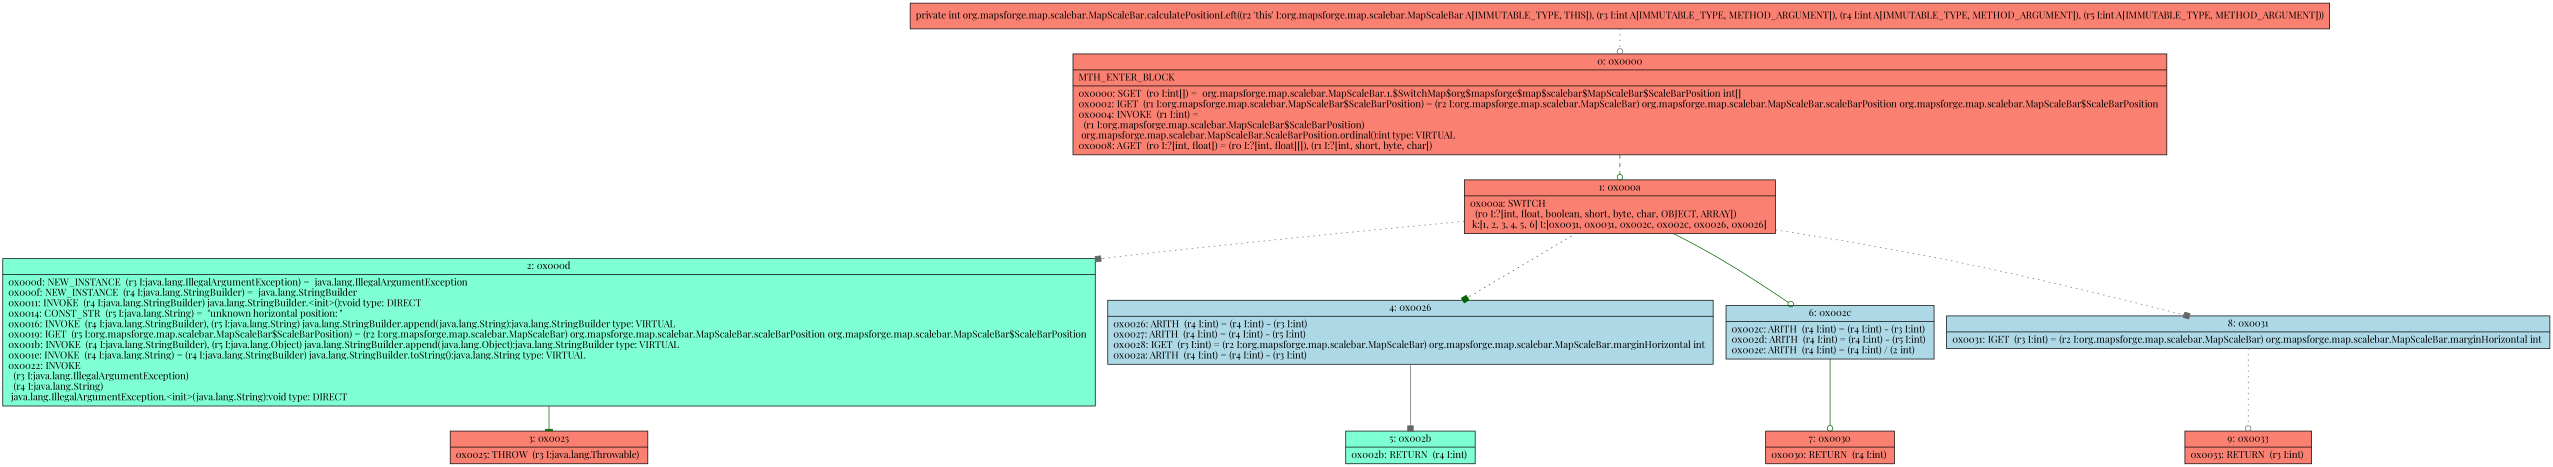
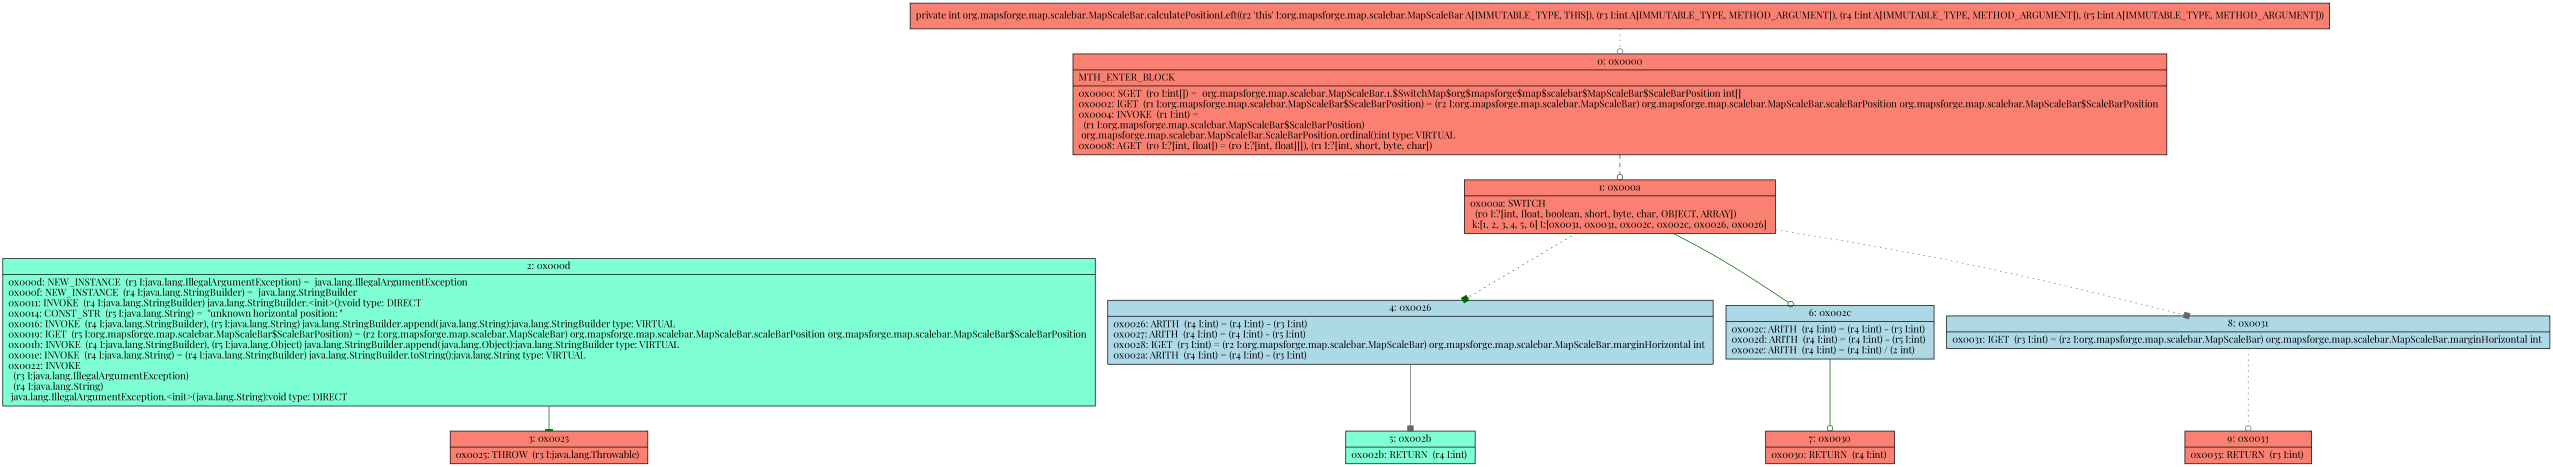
edge "1: 0x000a" -> "2: 0x000d": removed
